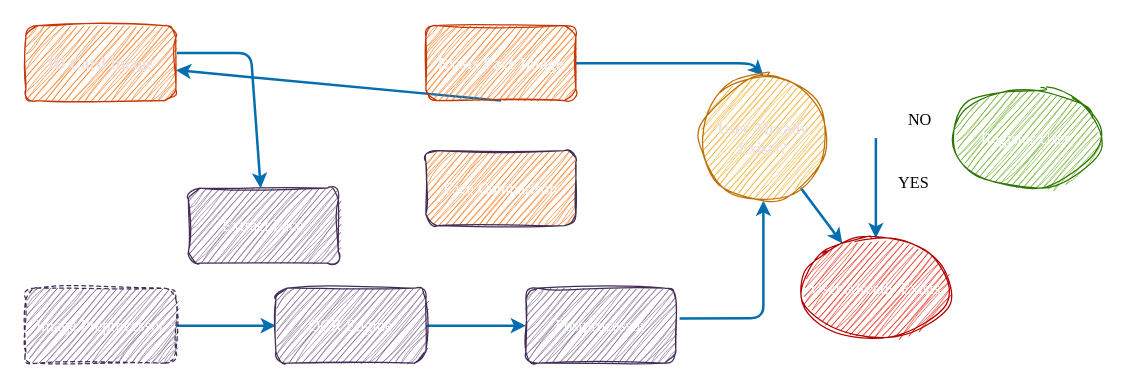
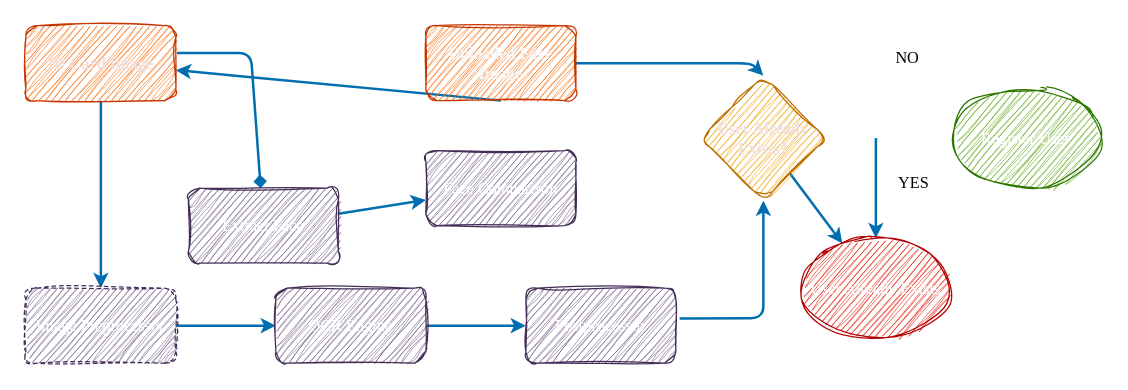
node "Exists Face Image": label "Exists Face Image" -> "Uploaded Face Image"
node "NO": moved (919, 119) -> (907, 57)
node "User Already Exists?": shape ellipse -> diamond
edge "ID Card Image" -> "Extract Face": arrowhead classic -> diamond
node "Face Comparison": fillcolor #fa6800 -> #76608a
edge "ID Card Image" -> "Image Preprocessor": added
edge "Extract Face" -> "Face Comparison": added
